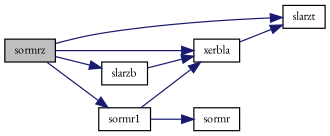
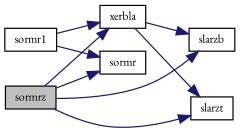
edge "slarzb" -> "xerbla": reversed
edge "sormrz" -> "sormr1": now "sormrz" -> "sormr"
